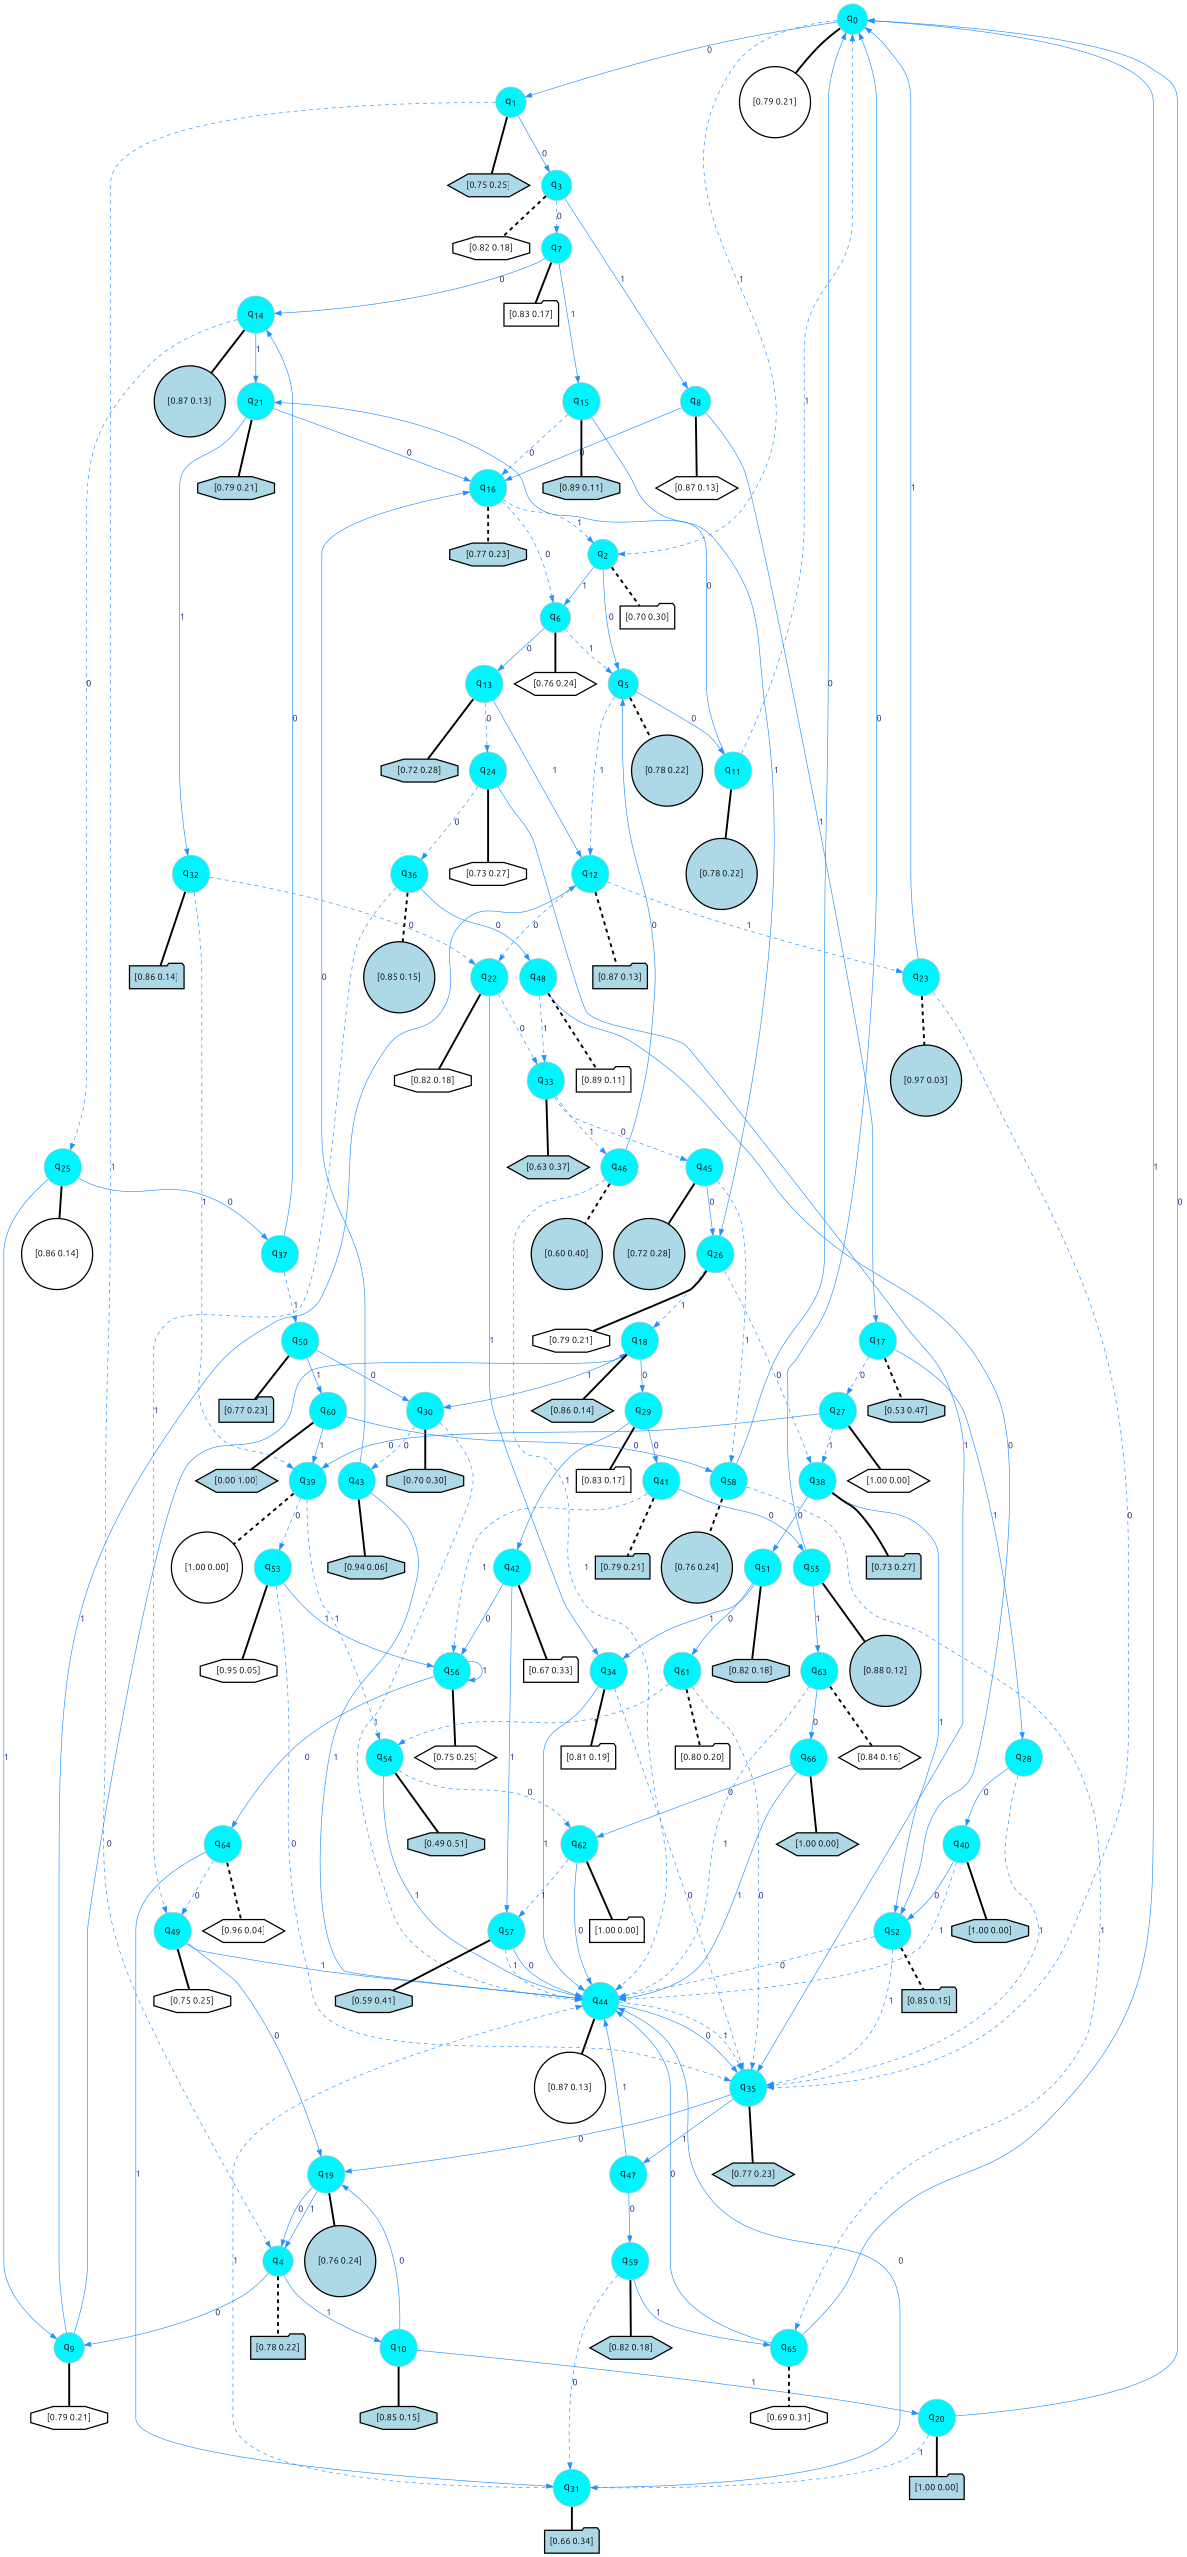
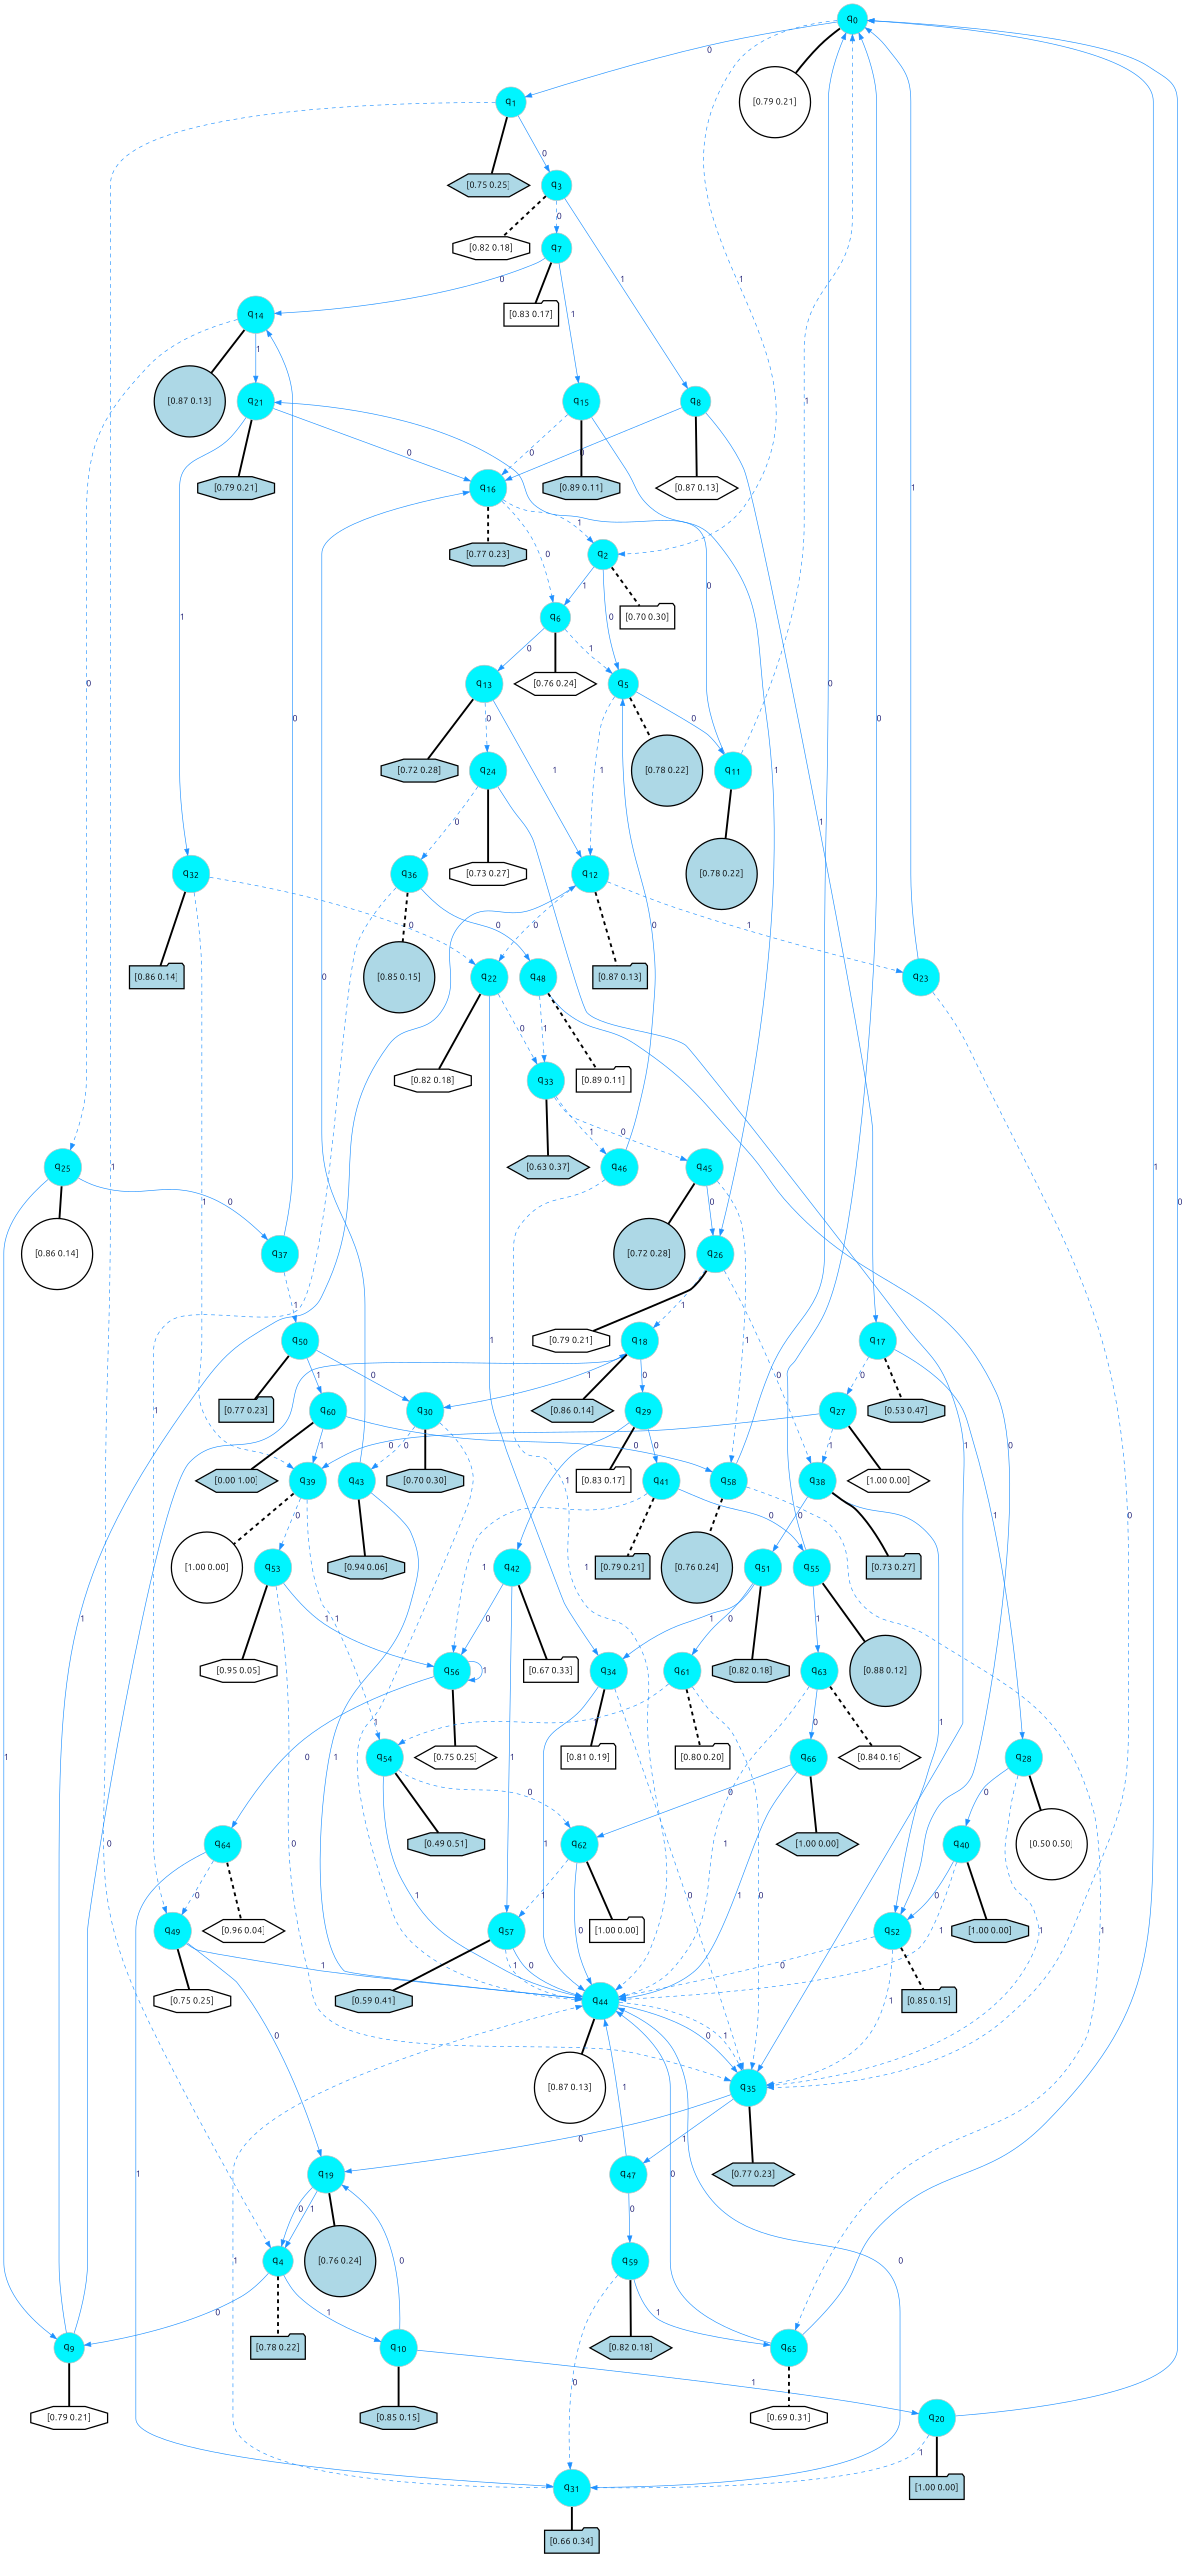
node "[0.97 0.03]": removed
node "[0.60 0.40]": removed
node "[0.50 0.50]": added
